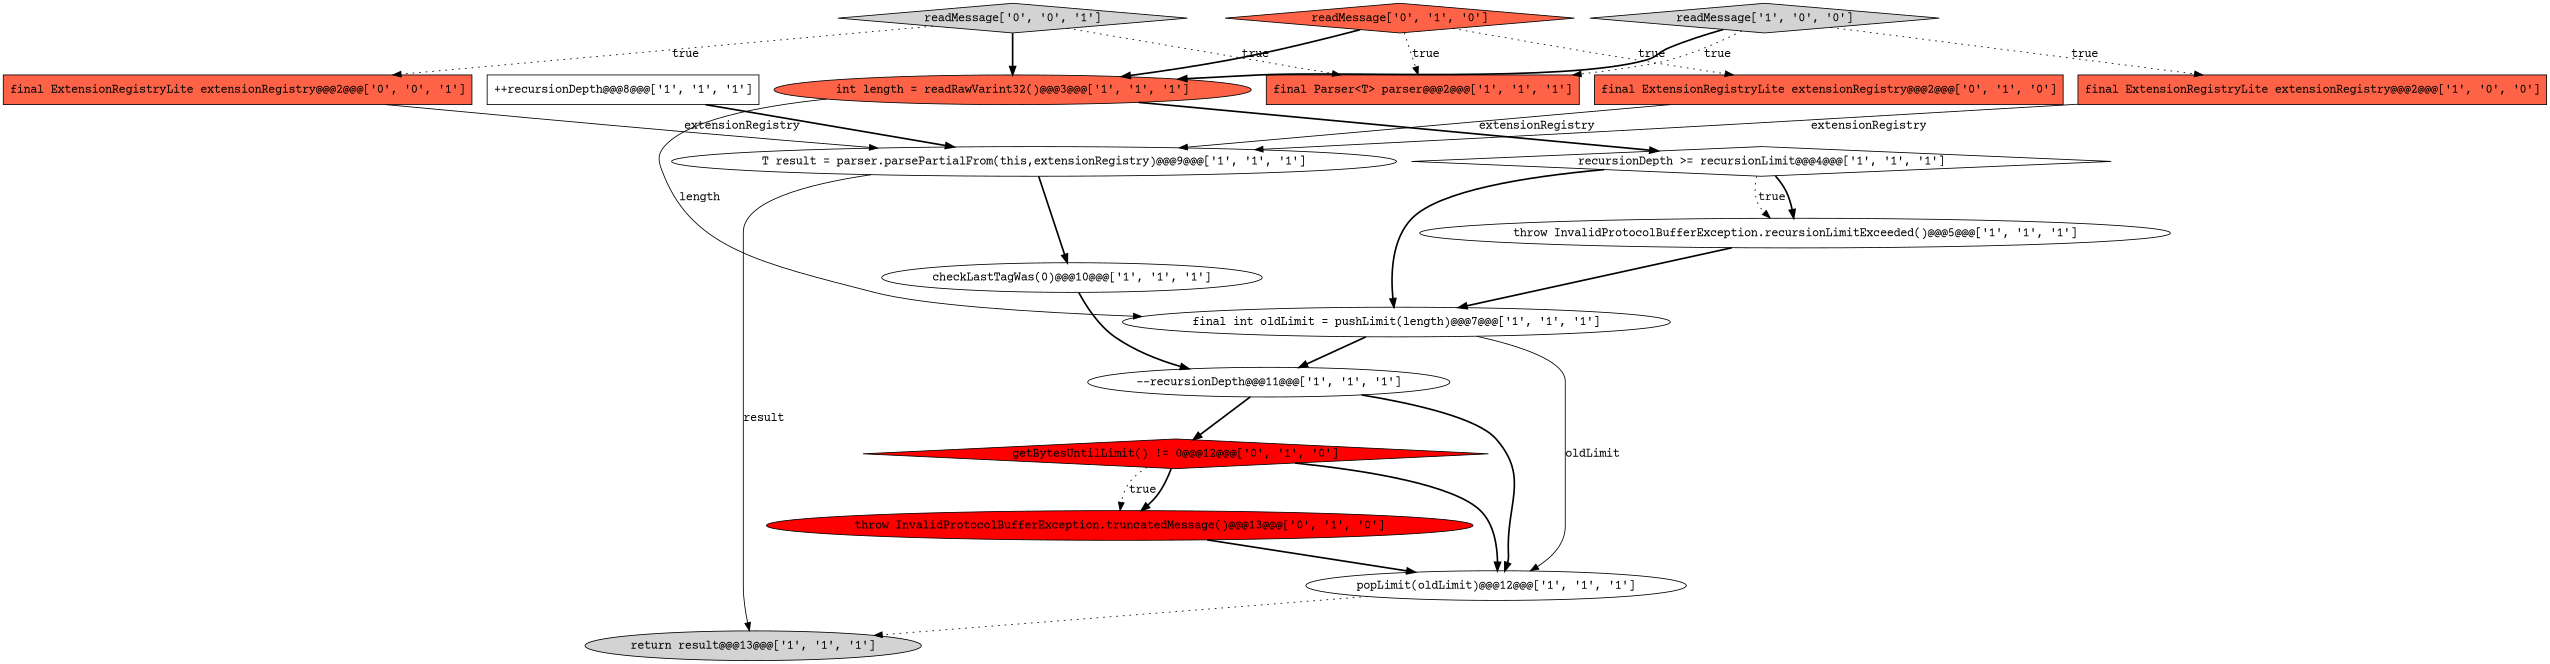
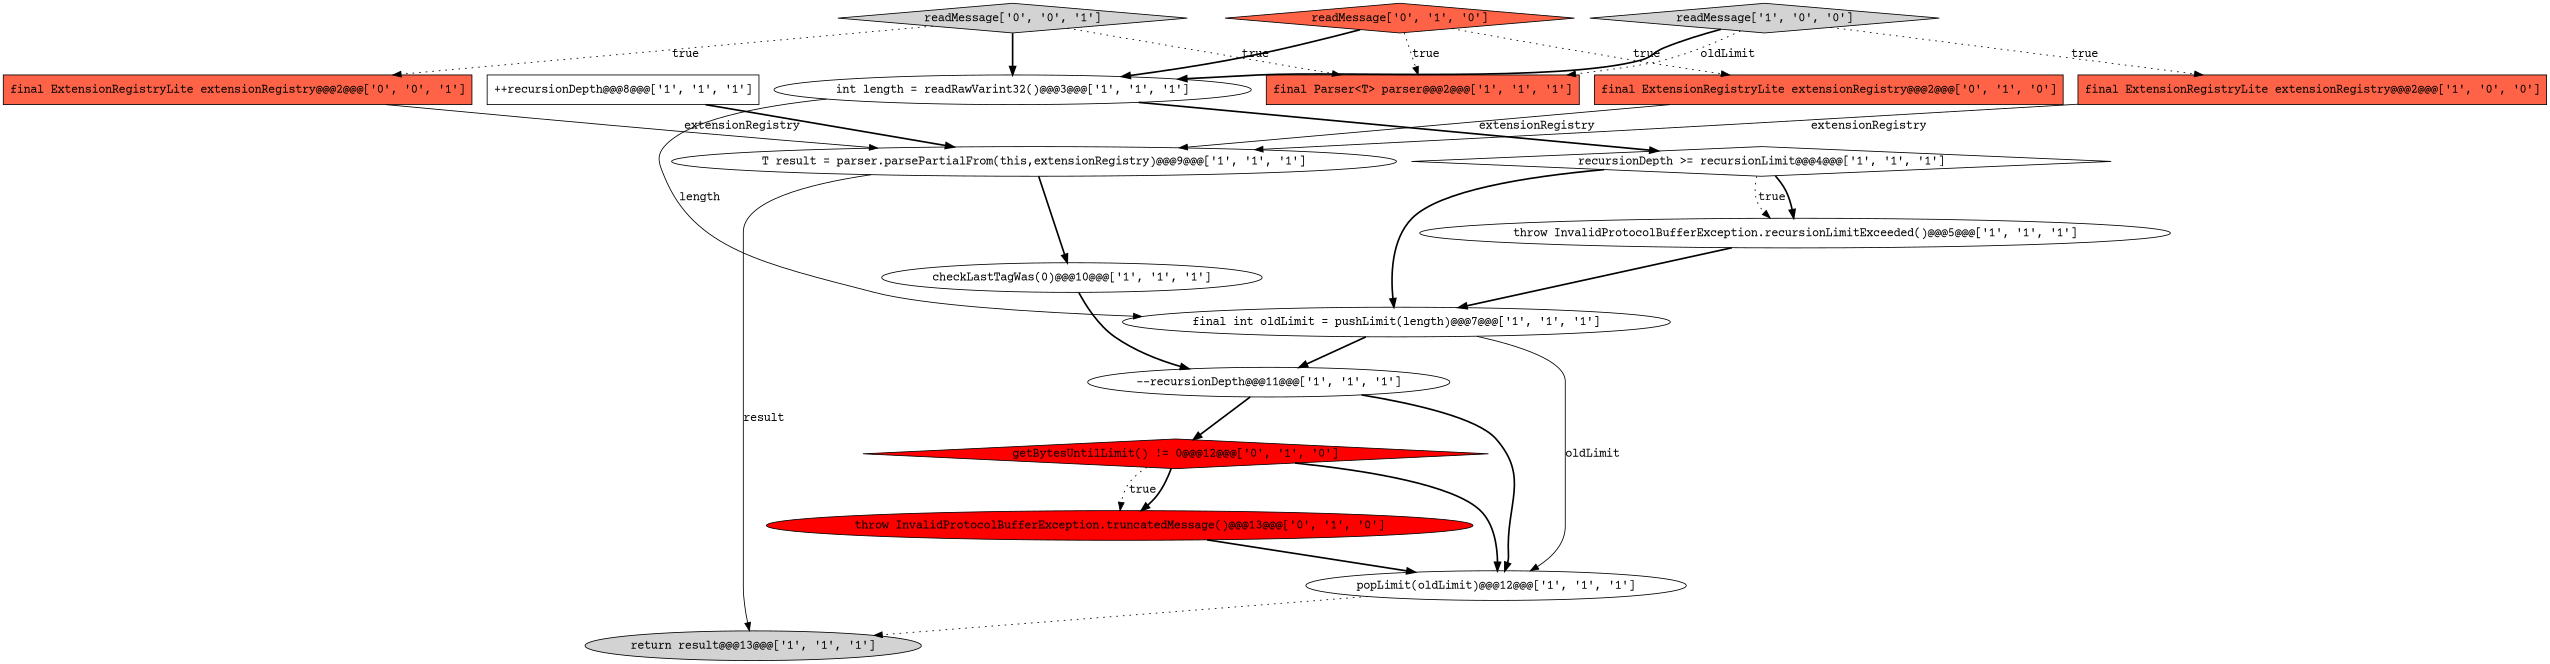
edge "readMessage['1', '0', '0']" -> "final Parser<T> parser@@@2@@@['1', '1', '1']": label "true" -> "oldLimit"
node "int length = readRawVarint32()@@@3@@@['1', '1', '1']": fillcolor tomato -> white
